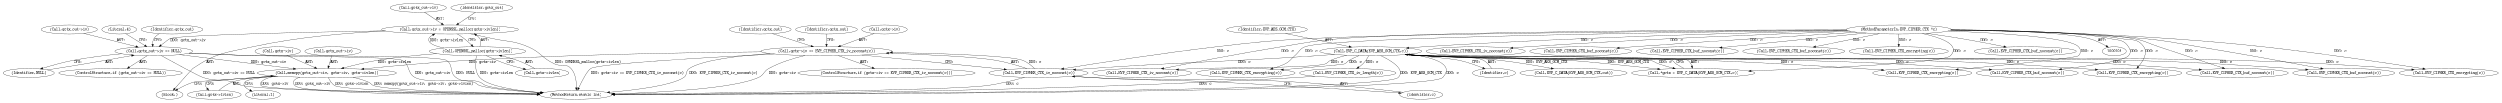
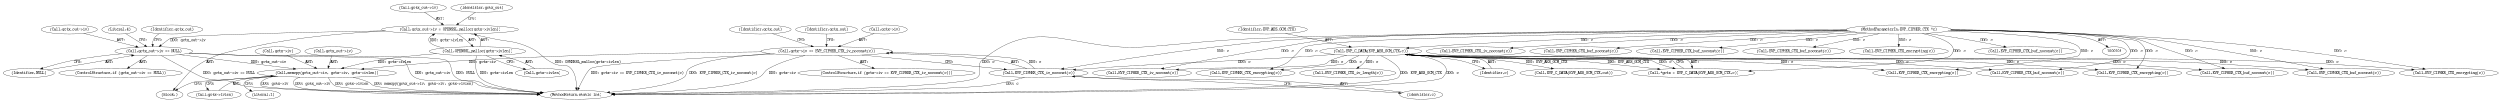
edge "(Call,gctx_out->iv = OPENSSL_malloc(gctx->ivlen))" -> "(Call,OPENSSL_malloc(gctx->ivlen))": label "CFG: " -> "AST: "
edge "(Call,EVP_CIPHER_CTX_iv_length(c))" -> "(MethodReturn,static int)": now "(MethodParameterIn,EVP_CIPHER_CTX *c)" -> "(MethodReturn,static int)"
